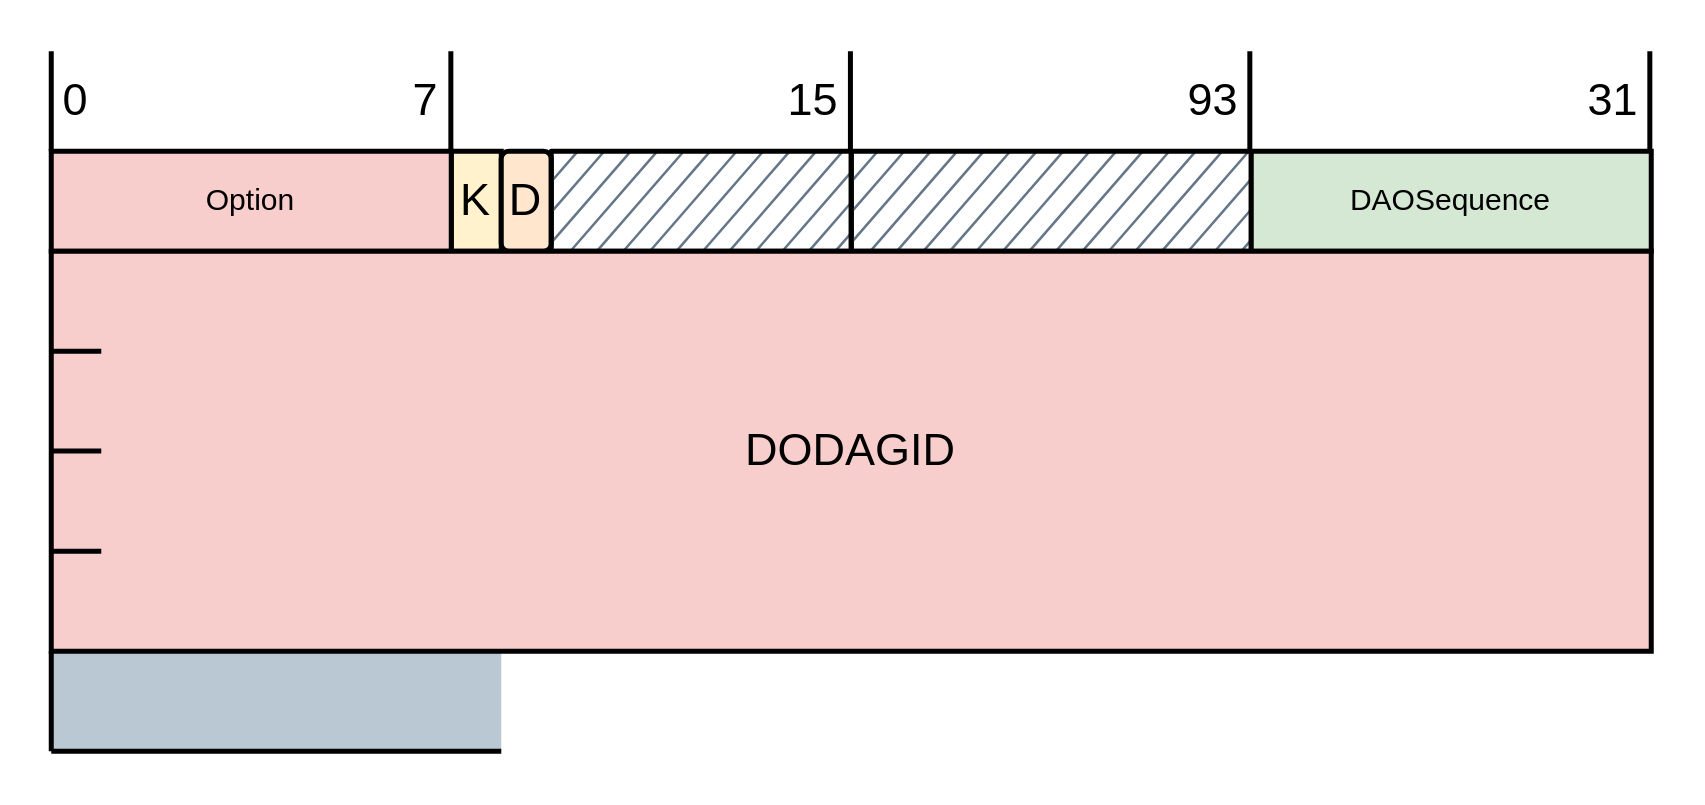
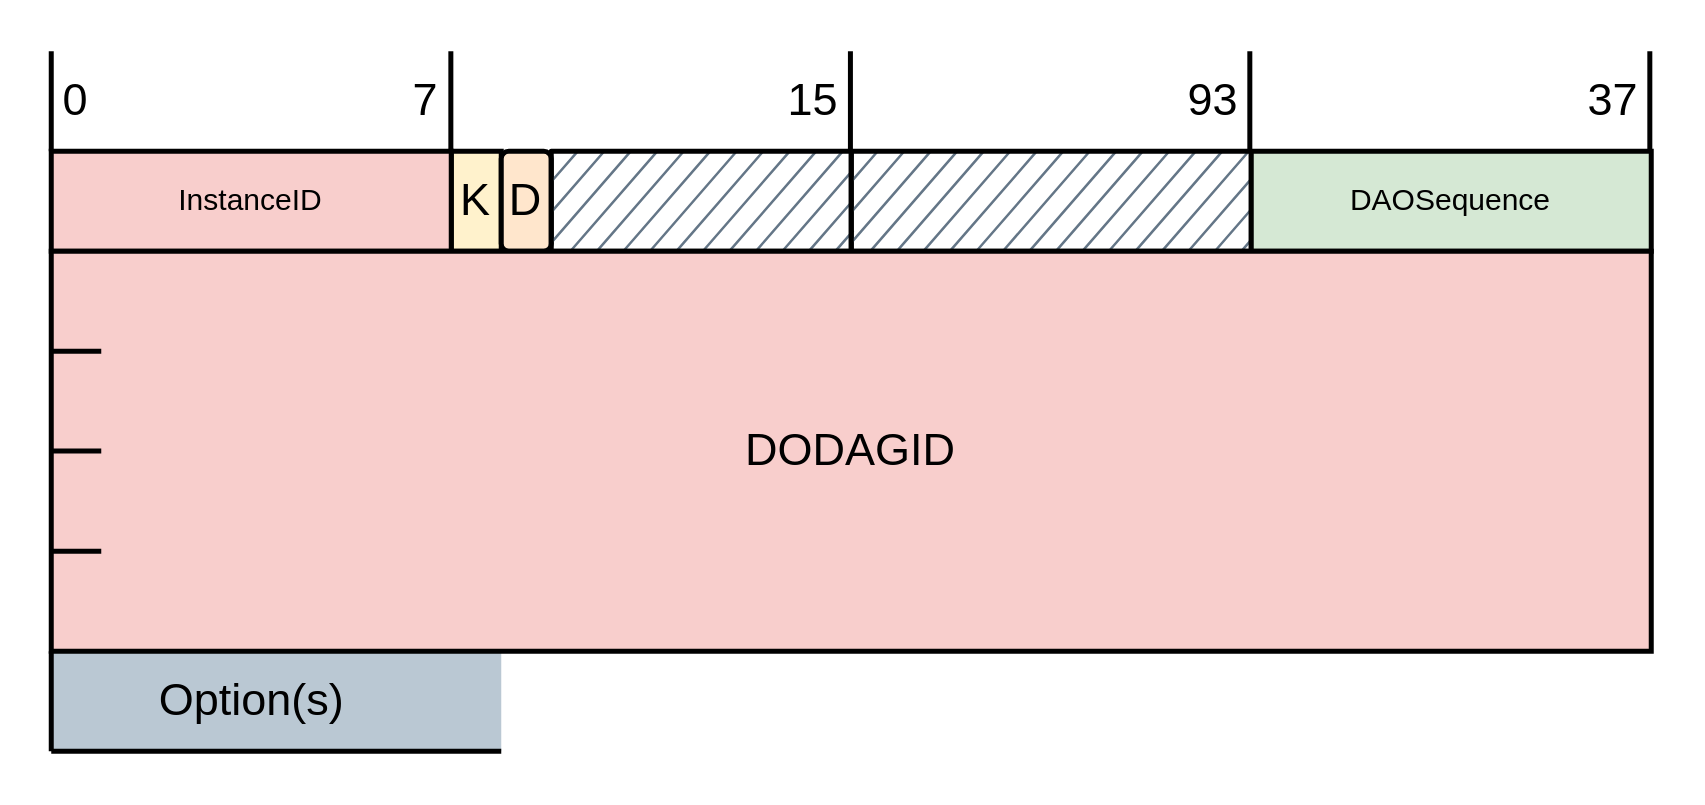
node "31": label "31" -> "37"
node "Option": label "Option" -> "InstanceID"
node "Option(s)": added
